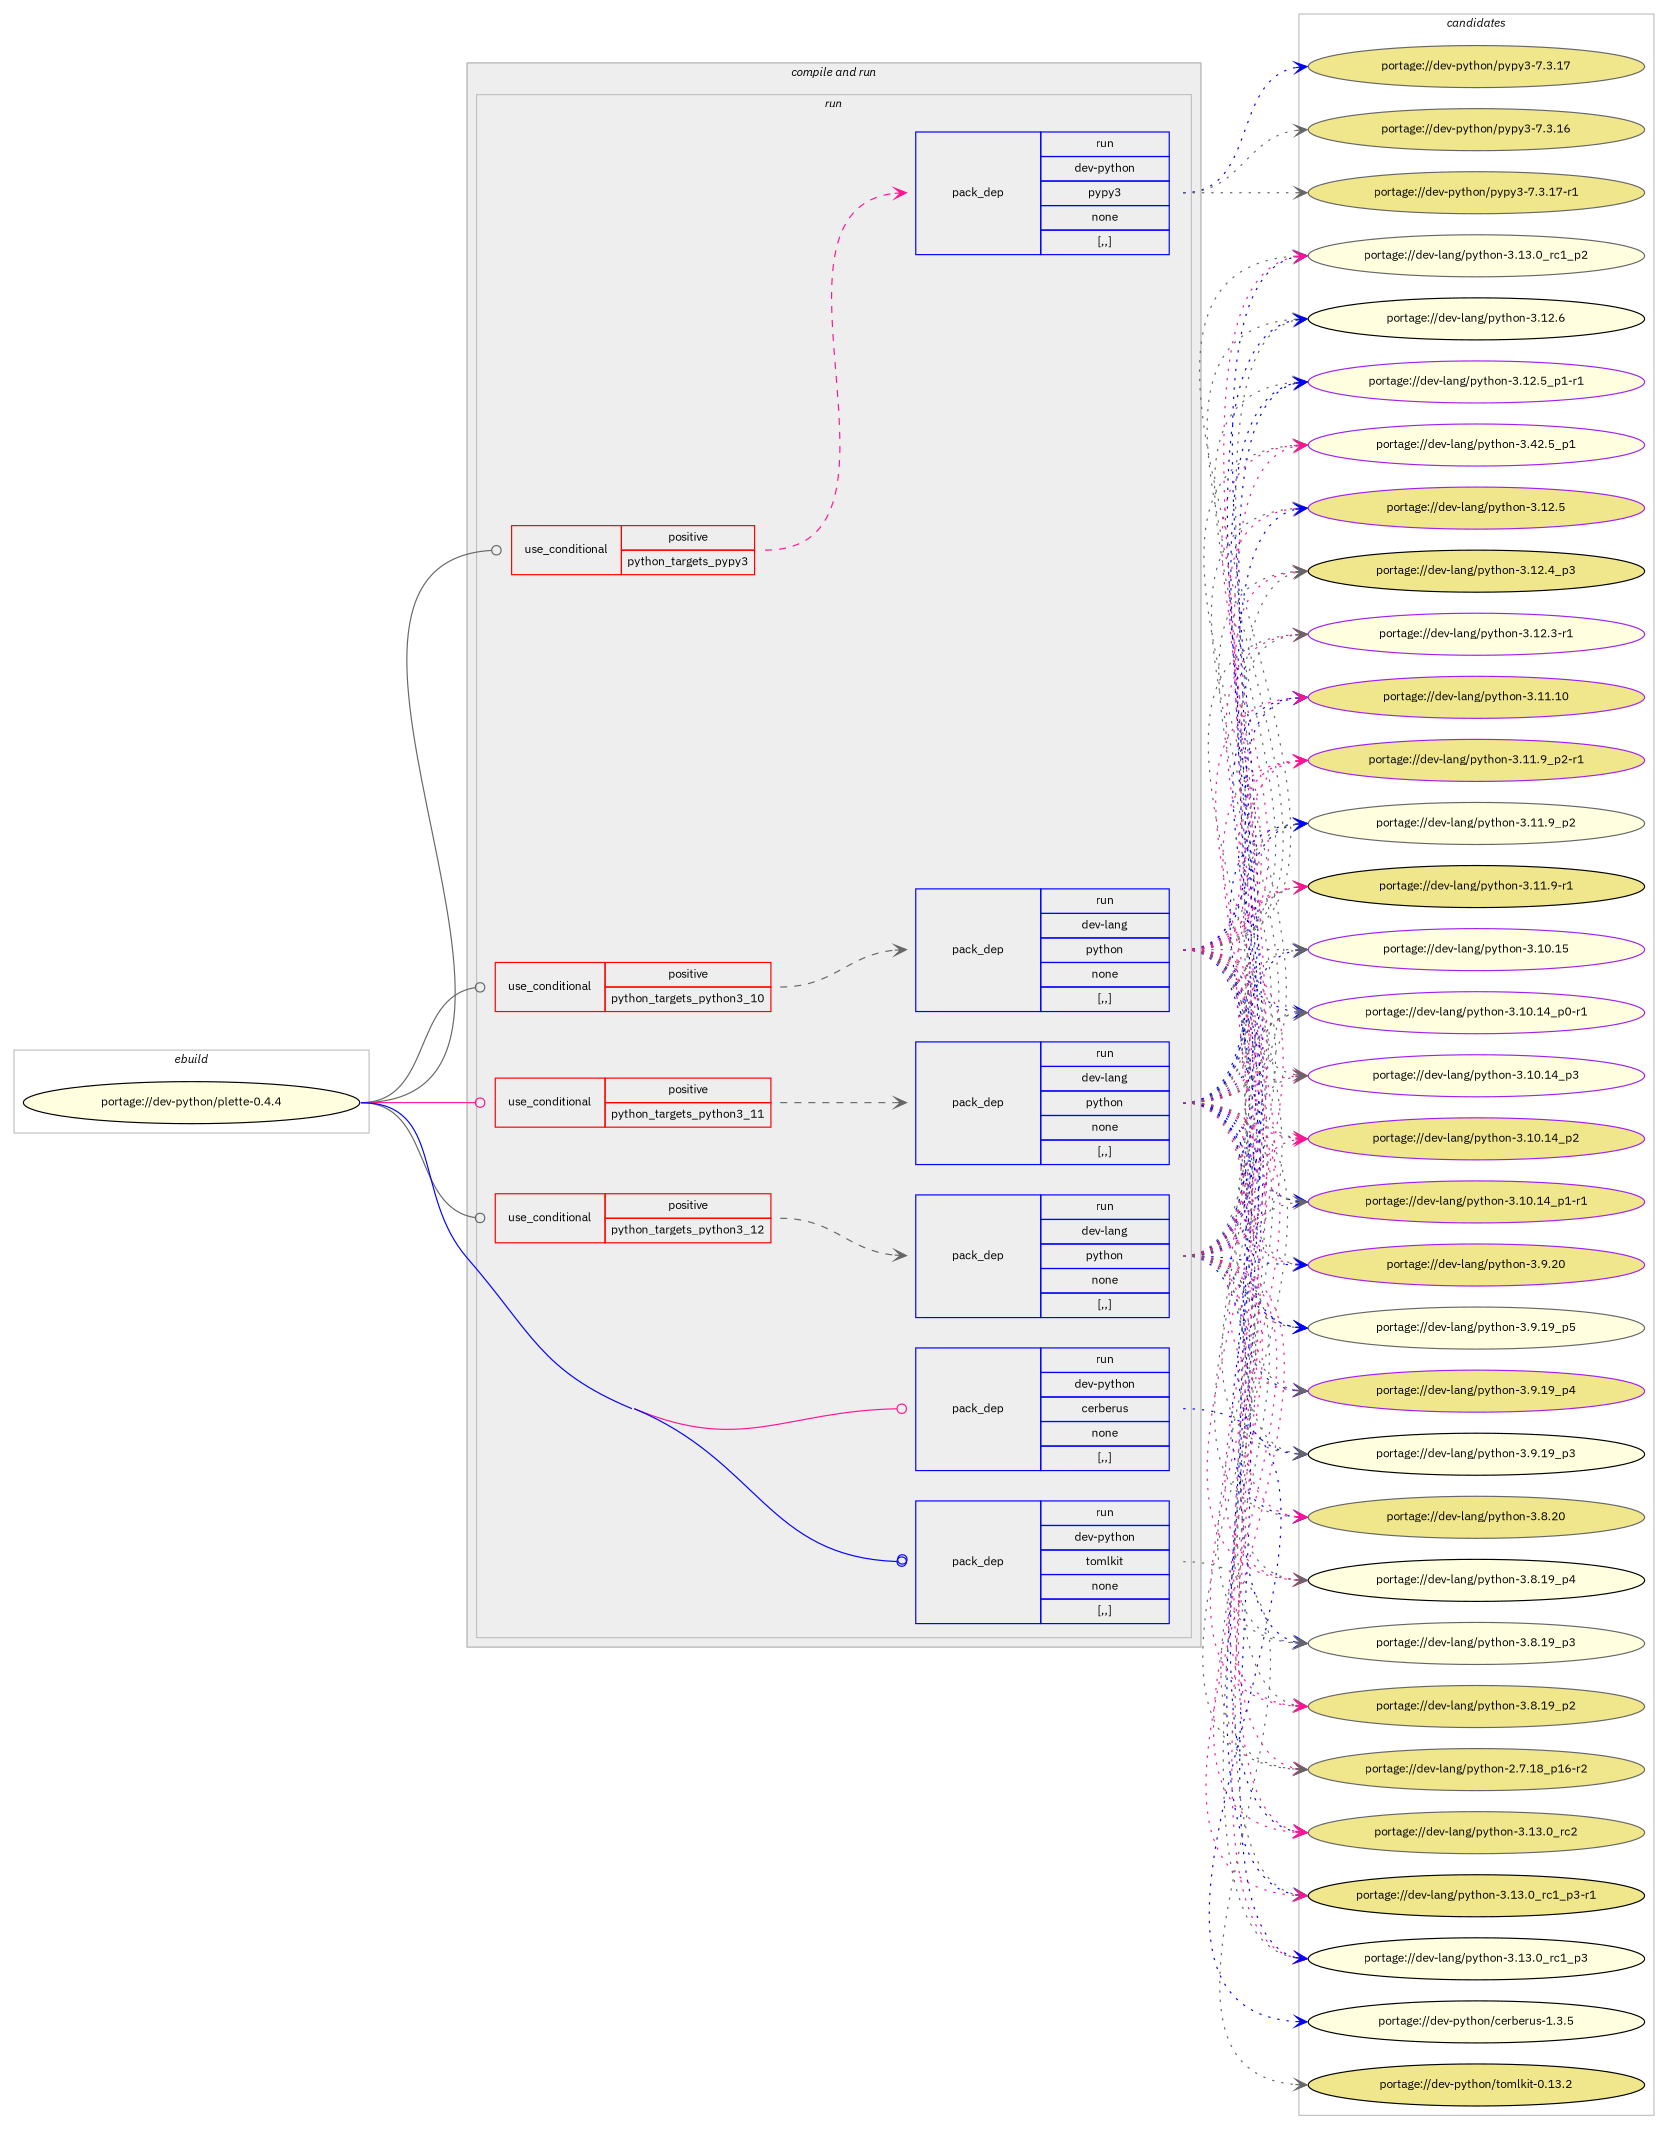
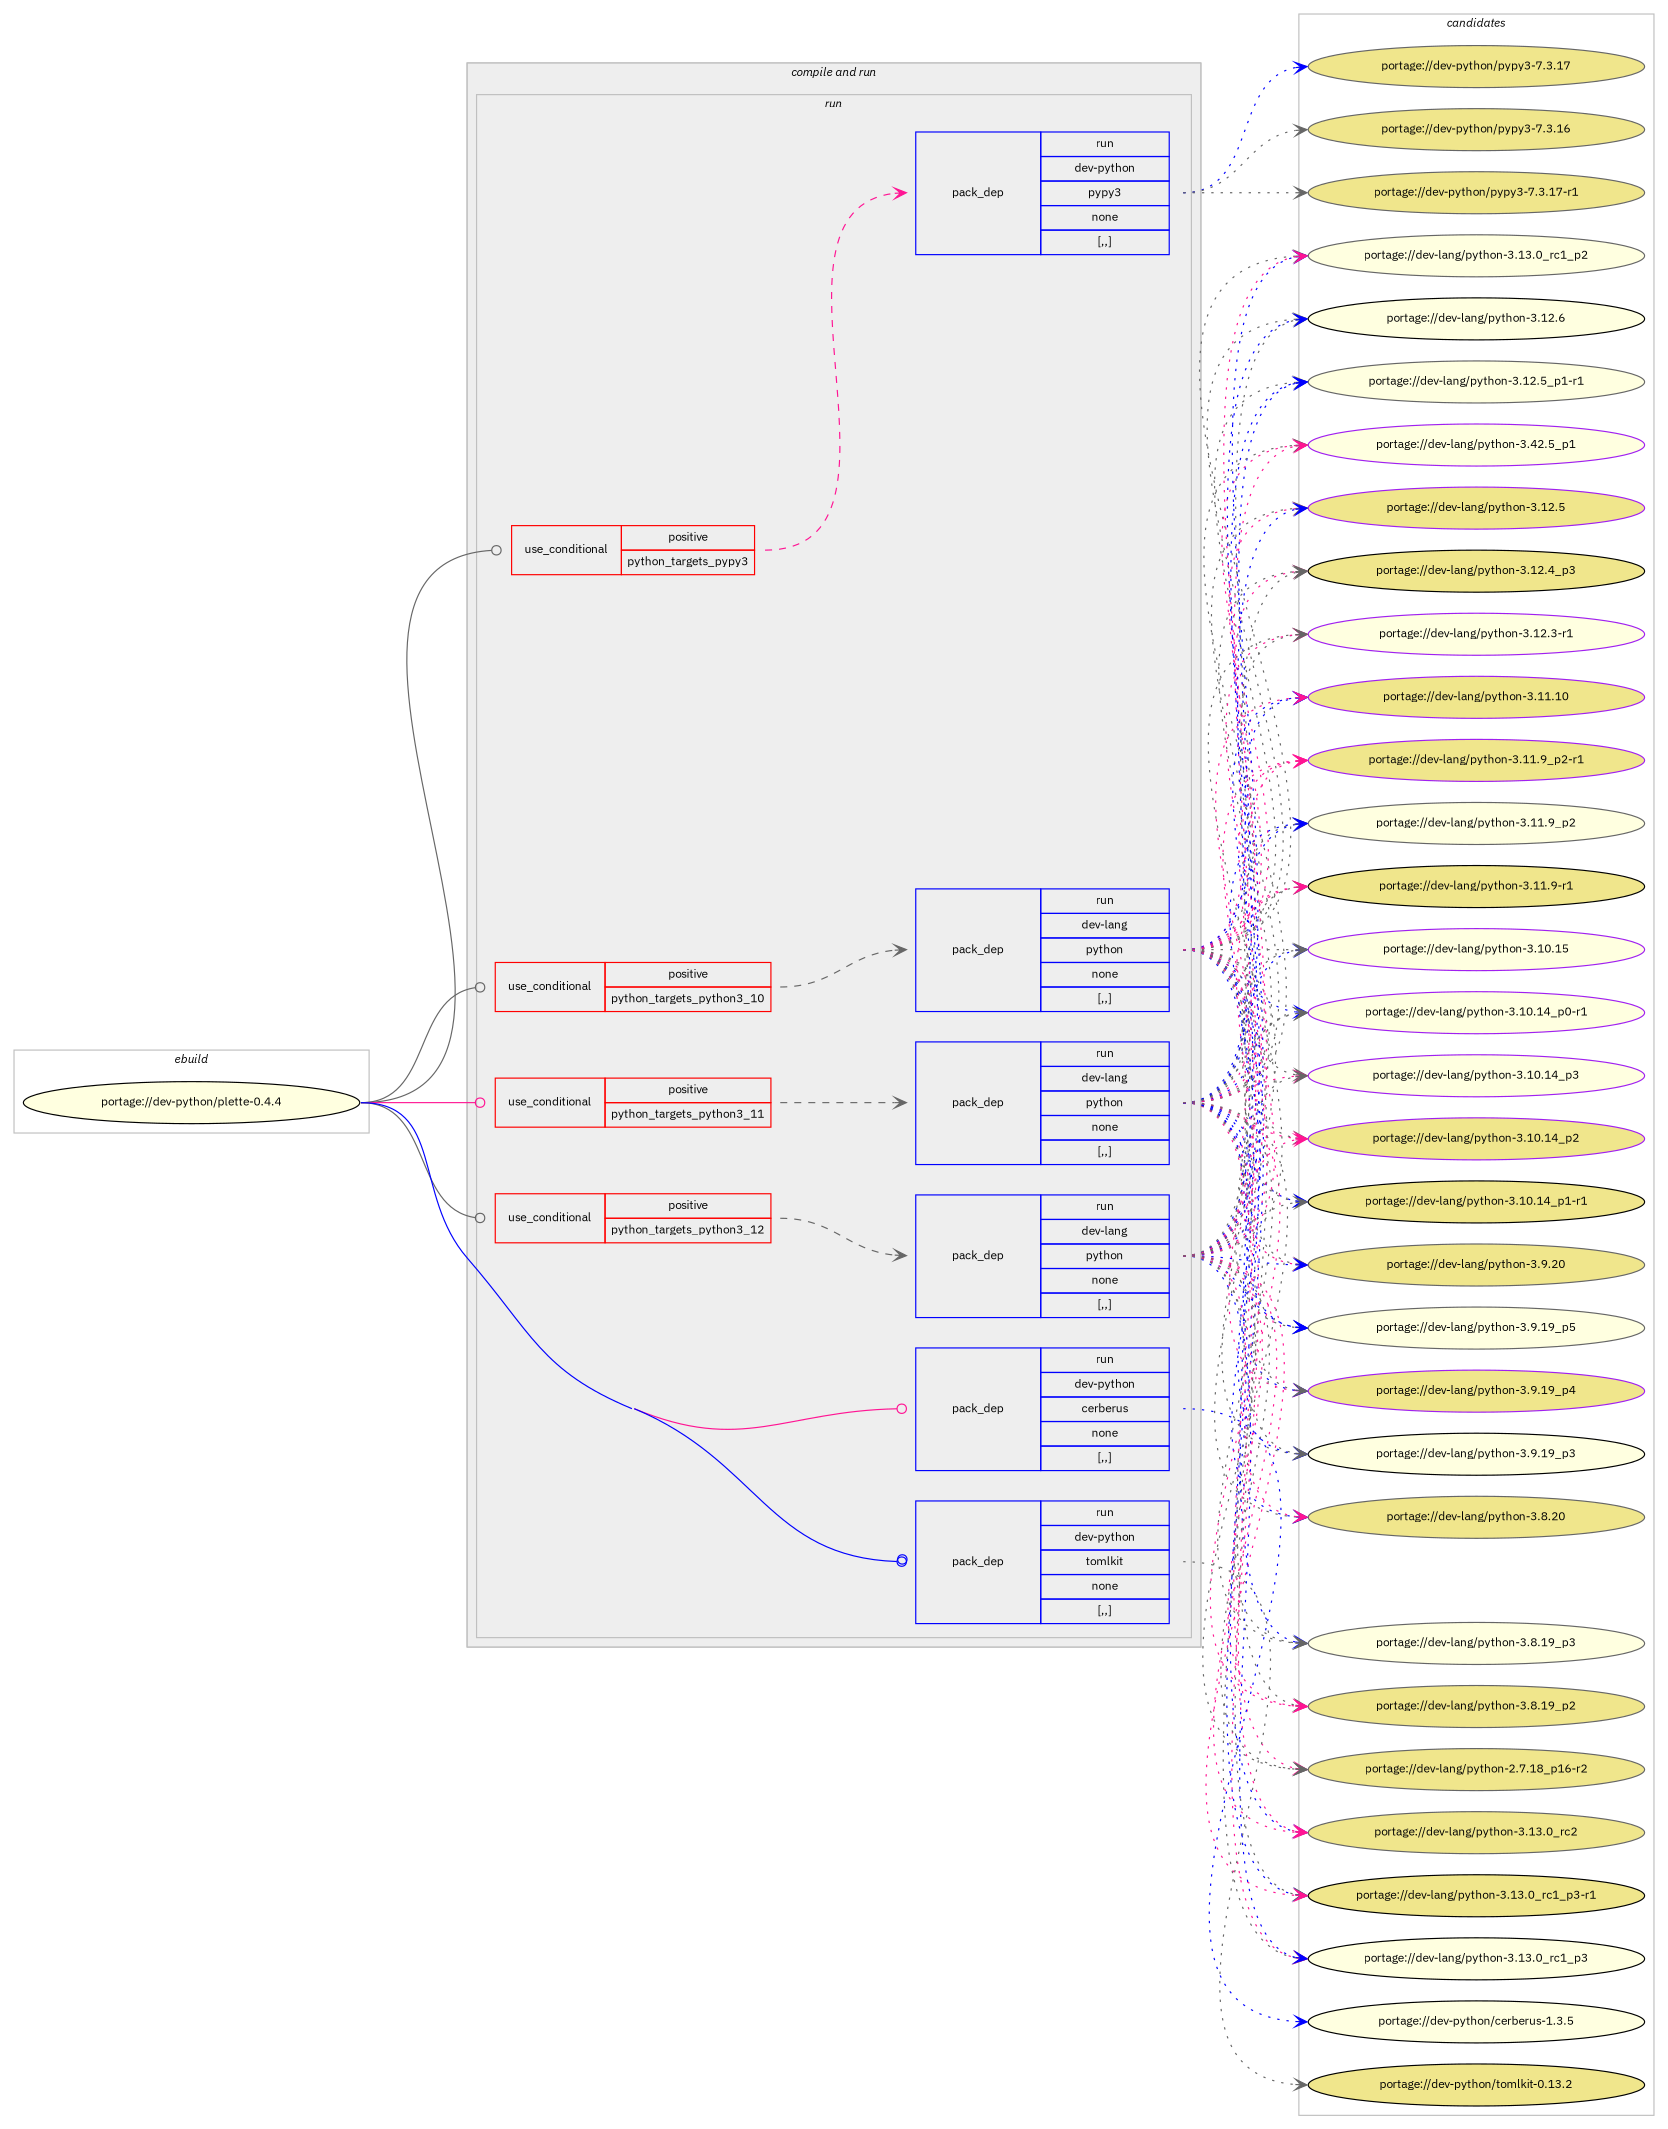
node "portage://dev-lang/python-3.12.5_p1-r1": color purple -> gray40
node "portage://dev-lang/python-3.10.14_p1-r1": color purple -> black
node "portage://dev-lang/python-3.9.20": color purple -> gray40
node "portage://dev-lang/python-3.8.19_p4": removed
